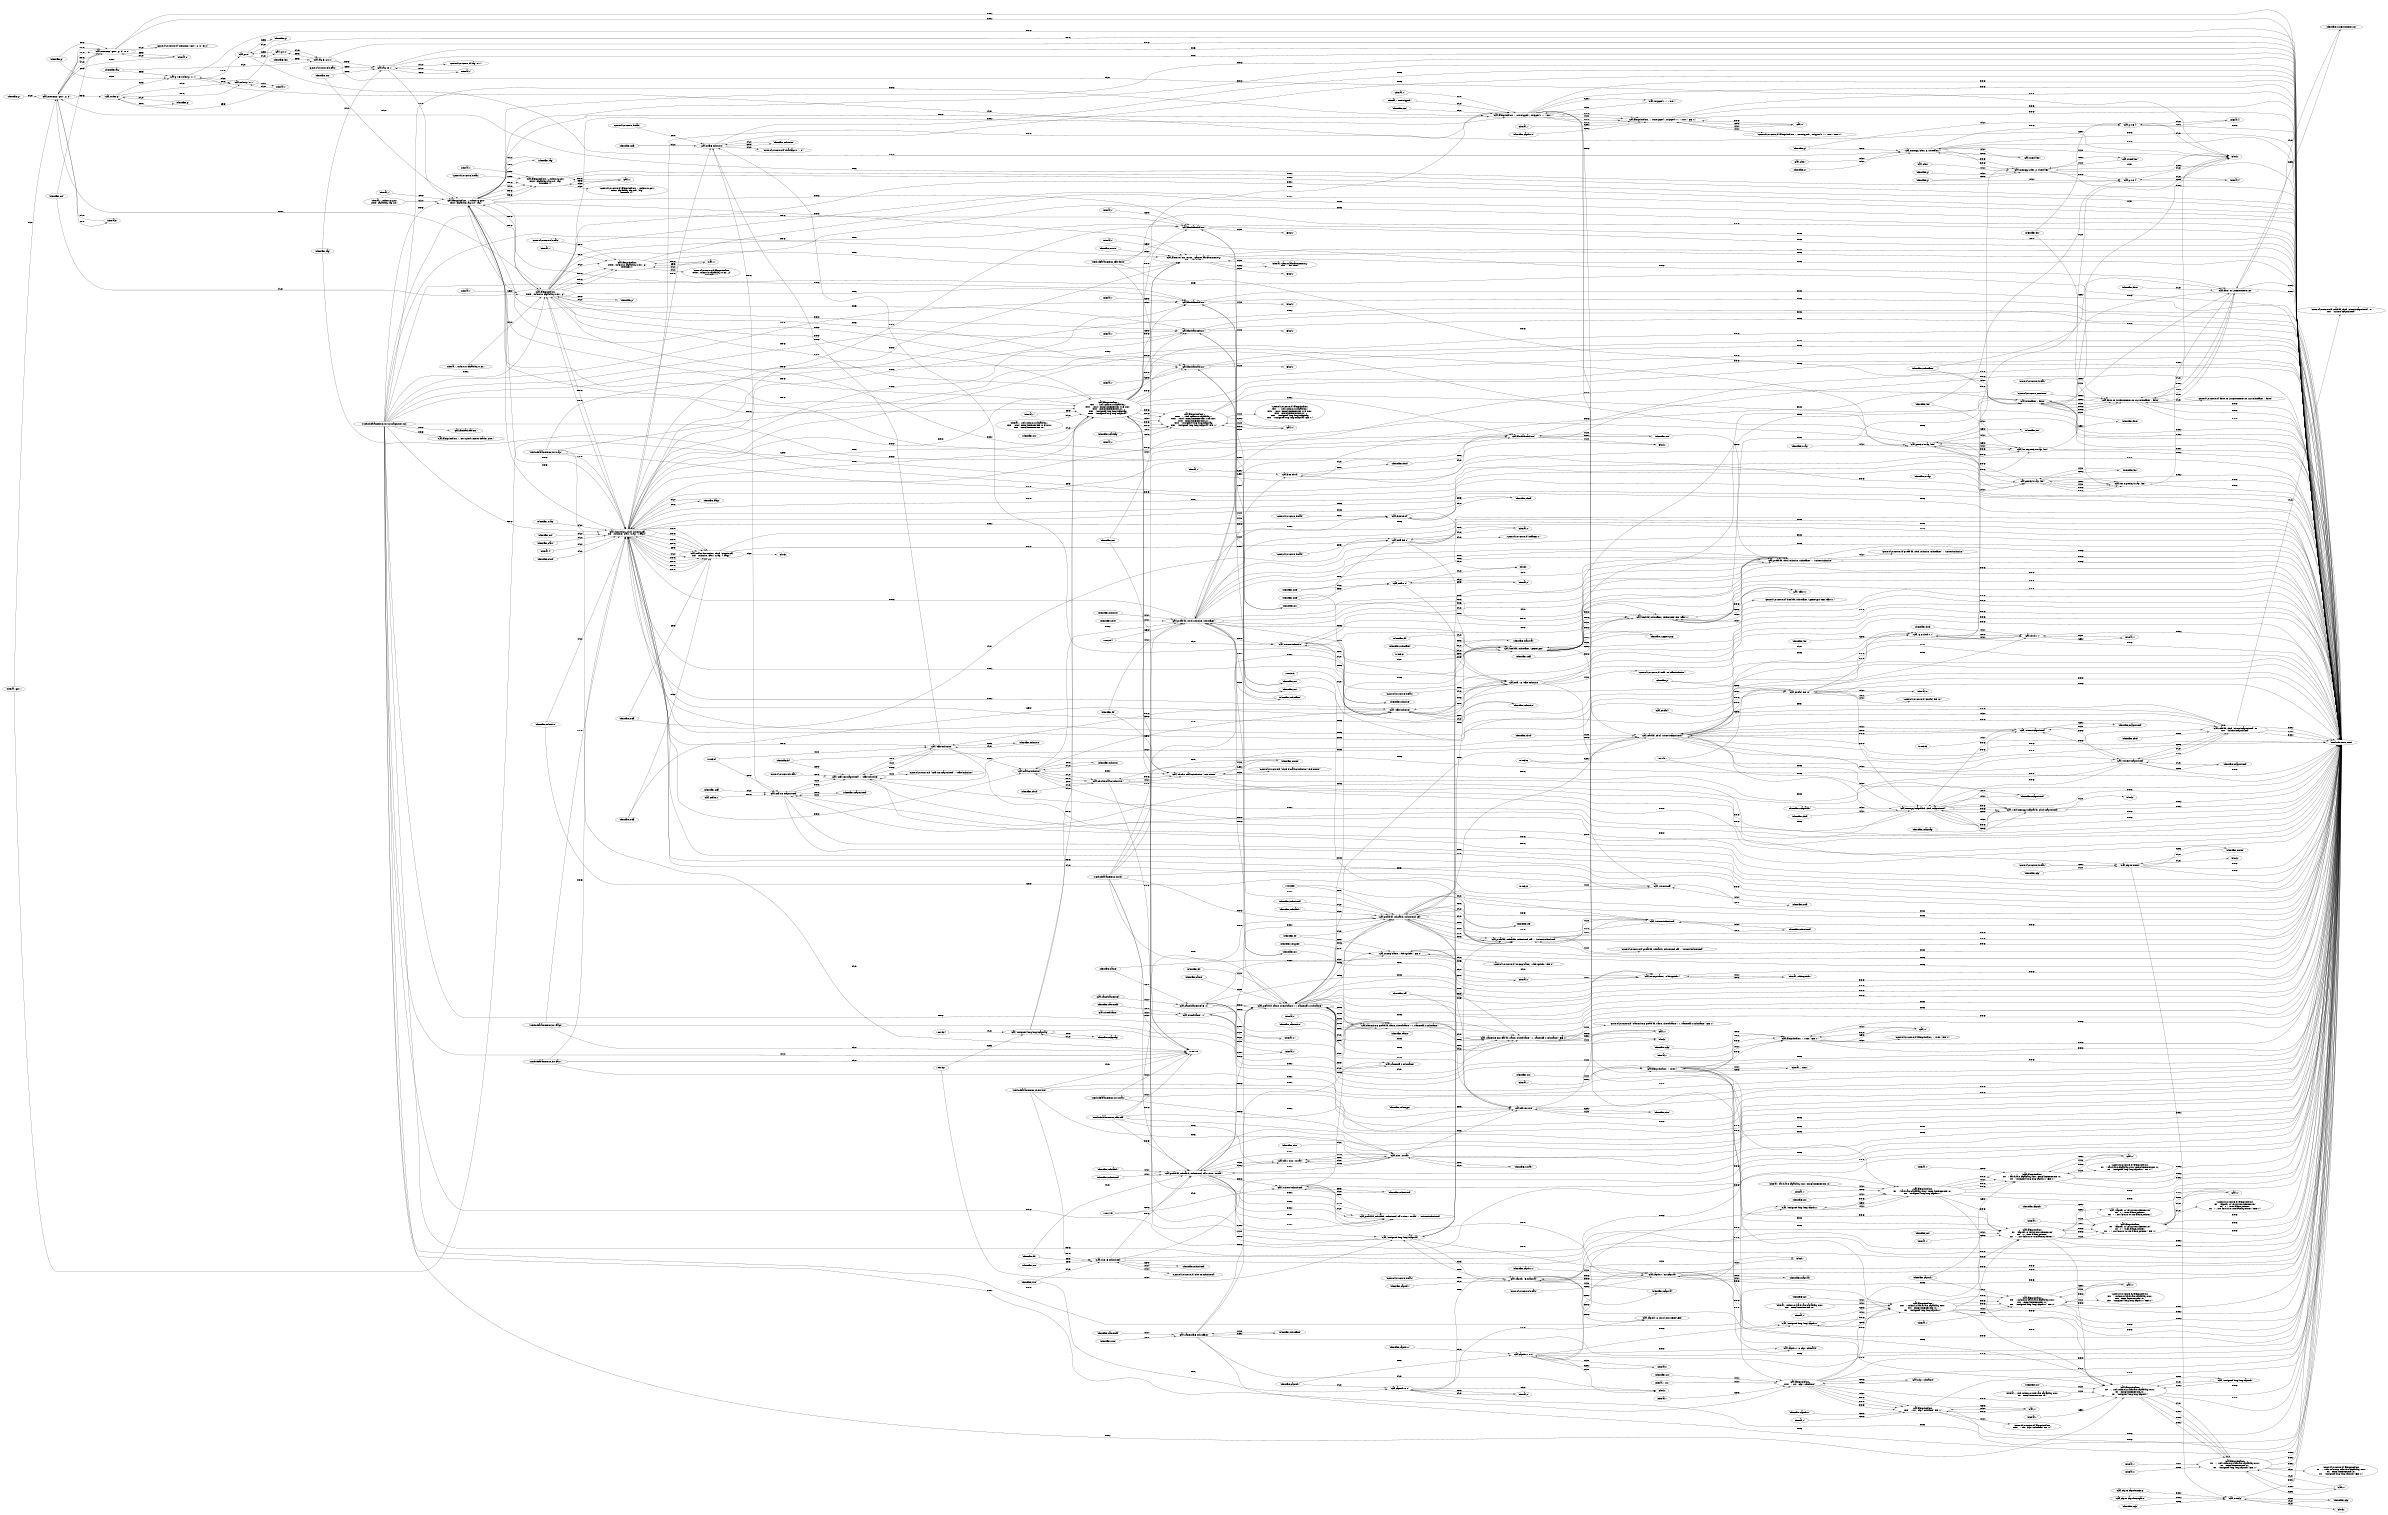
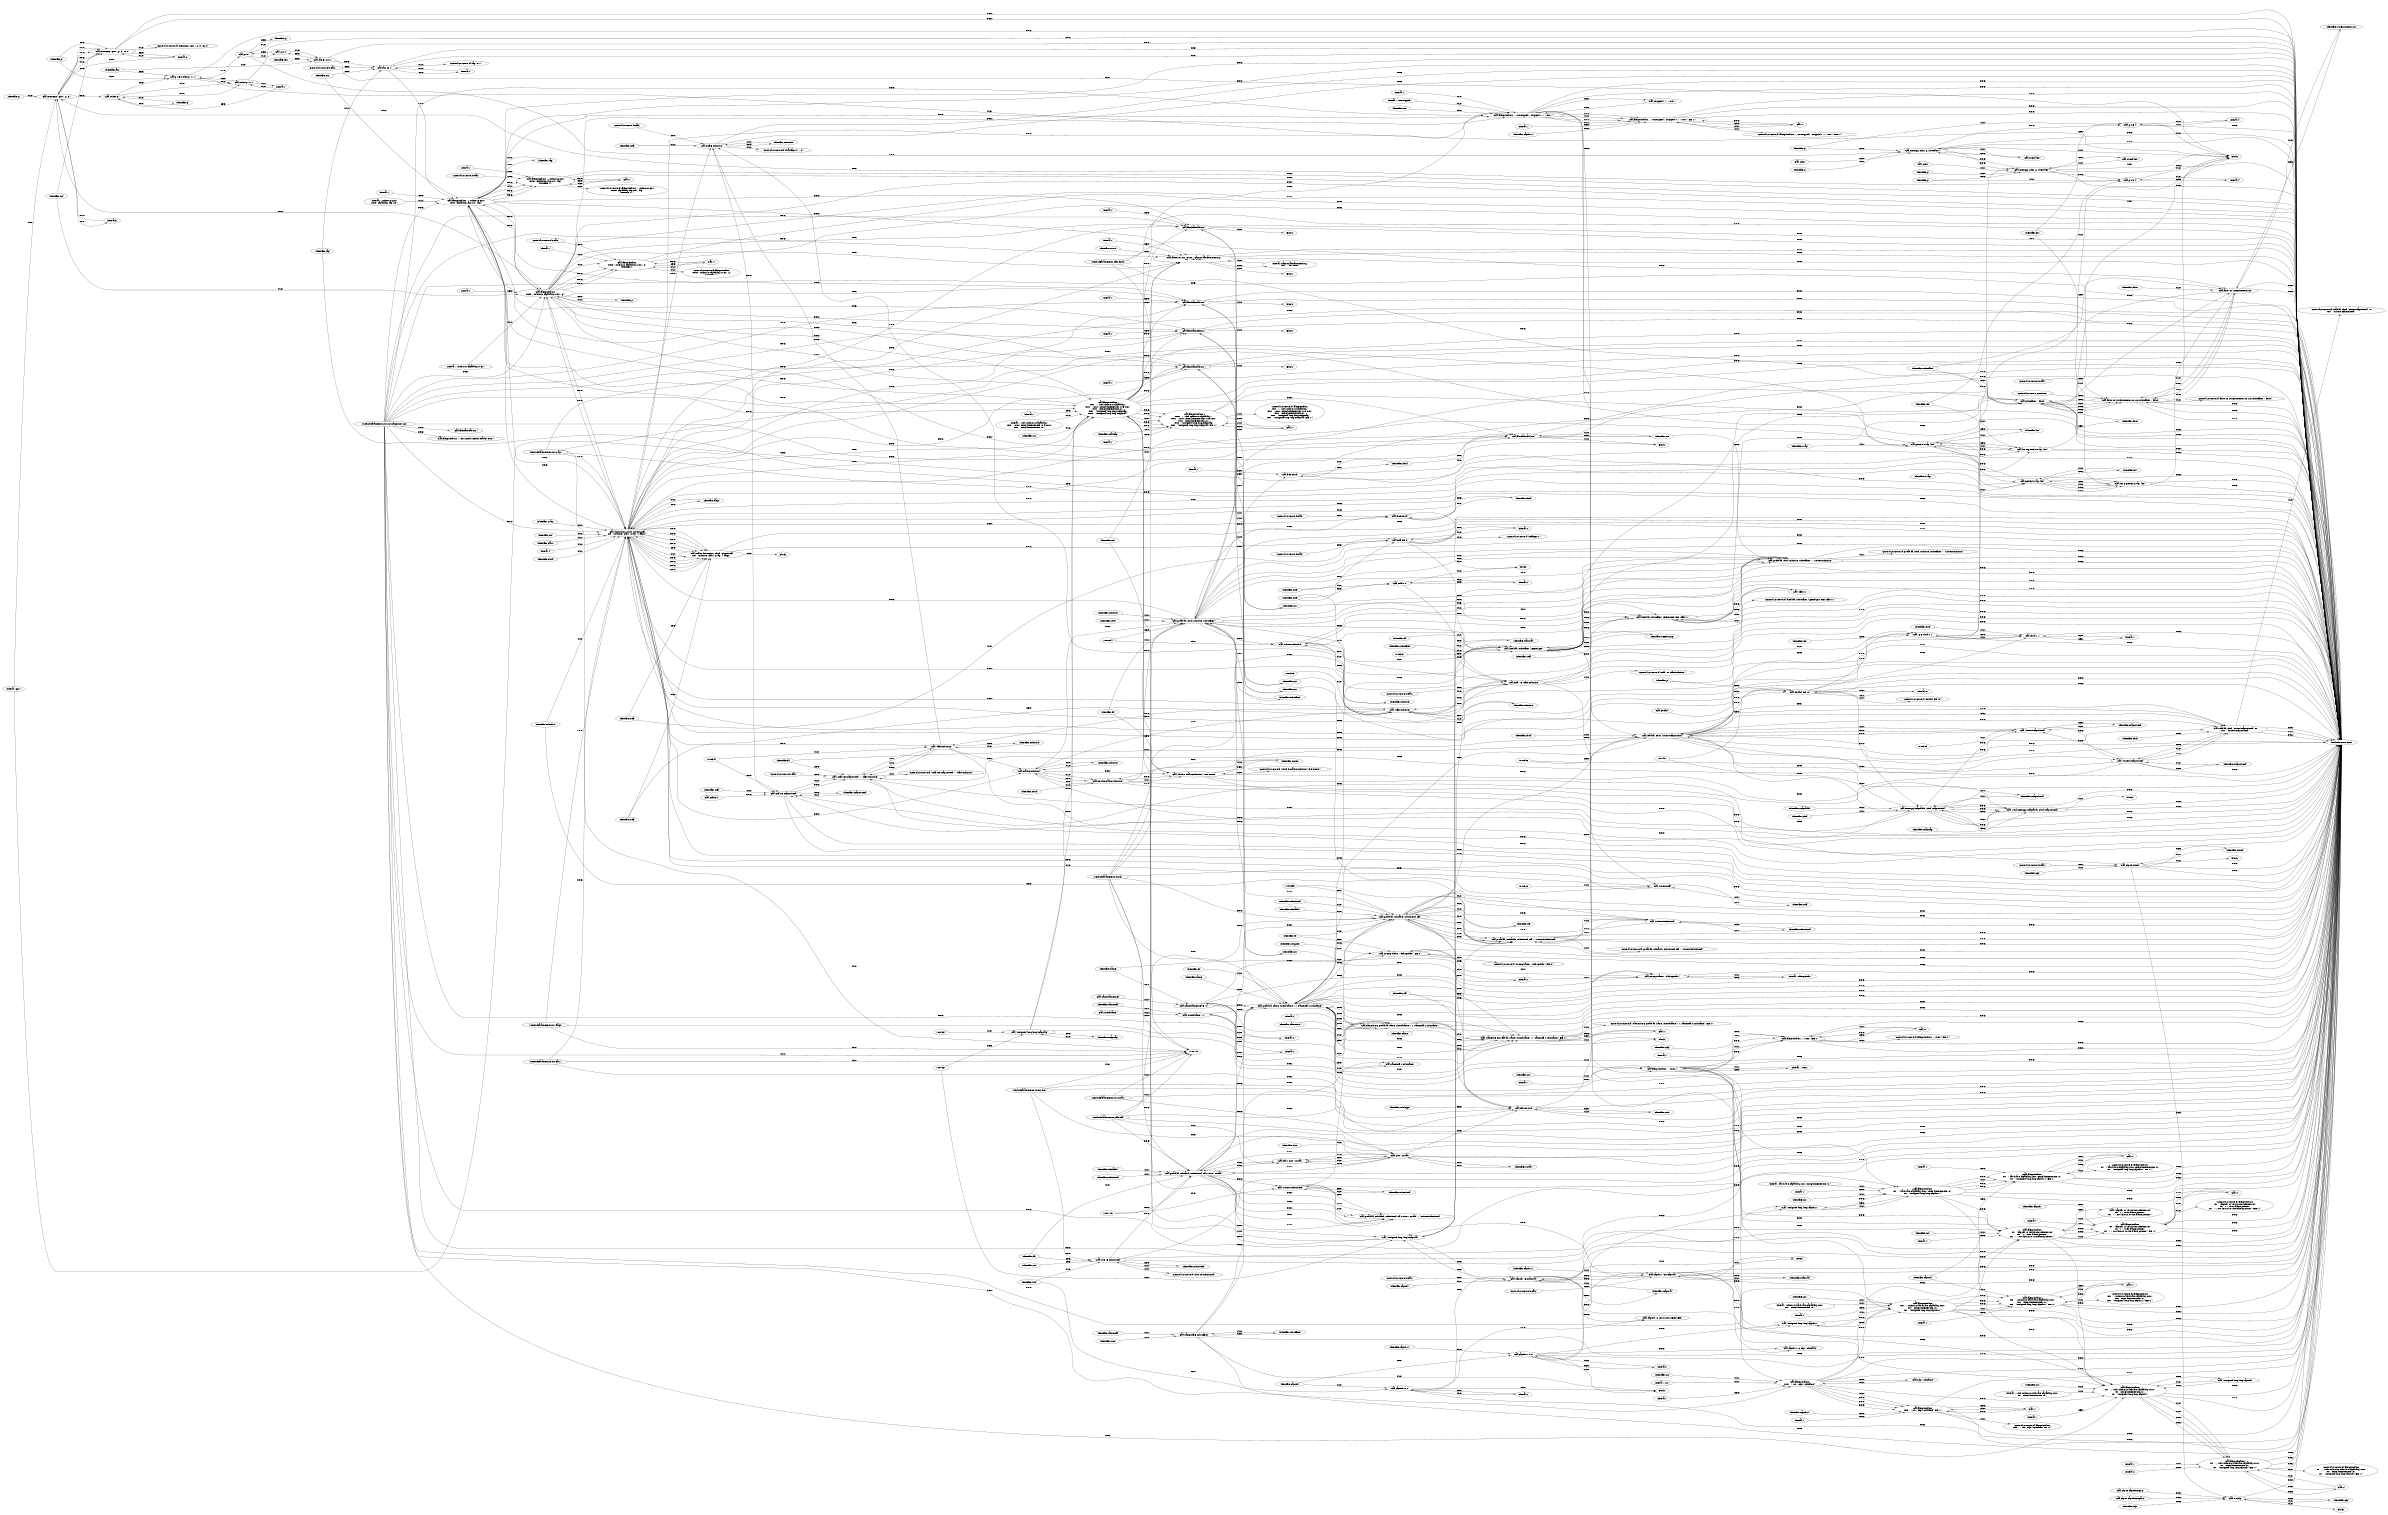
edge "(Call,(ssize_t)xcap_sizeof)" -> "(Call,memcpy(xcap_addr, cbuf, xcap_sizeof))": removed, label "DDG:"
edge "(Call,nbuf = malloc(xsh_size))" -> "1000109": now "(Call,nbuf = malloc(xsh_size))" -> "(Call,pread(fd, nbuf, xsh_size, xsh_offset))"
edge "(Call,(unsigned long long)xcap_val)" -> "(Call,cap_hw1 |= xcap_val)": removed, label "DDG:"
